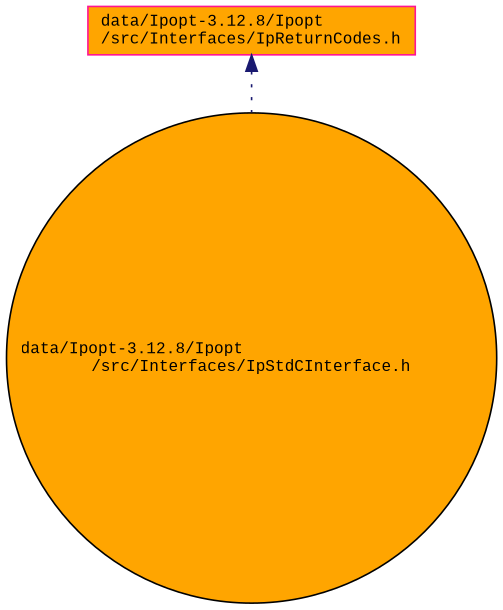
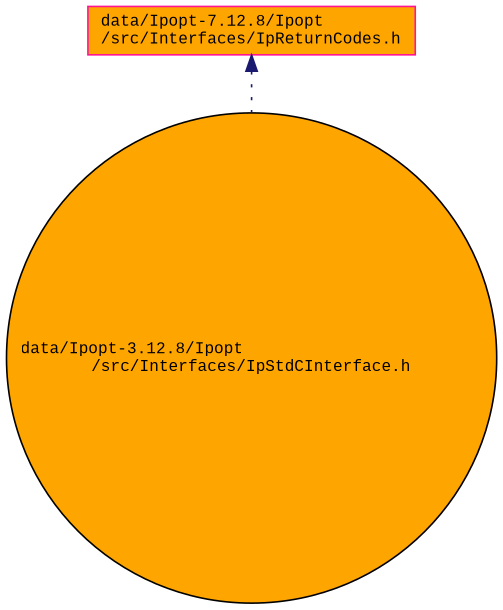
node "data/Ipopt-3.12.8/Ipopt /src/Interfaces/IpReturnCodes.h": label "data/Ipopt-3.12.8/Ipopt /src/Interfaces/IpReturnCodes.h" -> "data/Ipopt-7.12.8/Ipopt /src/Interfaces/IpReturnCodes.h"
